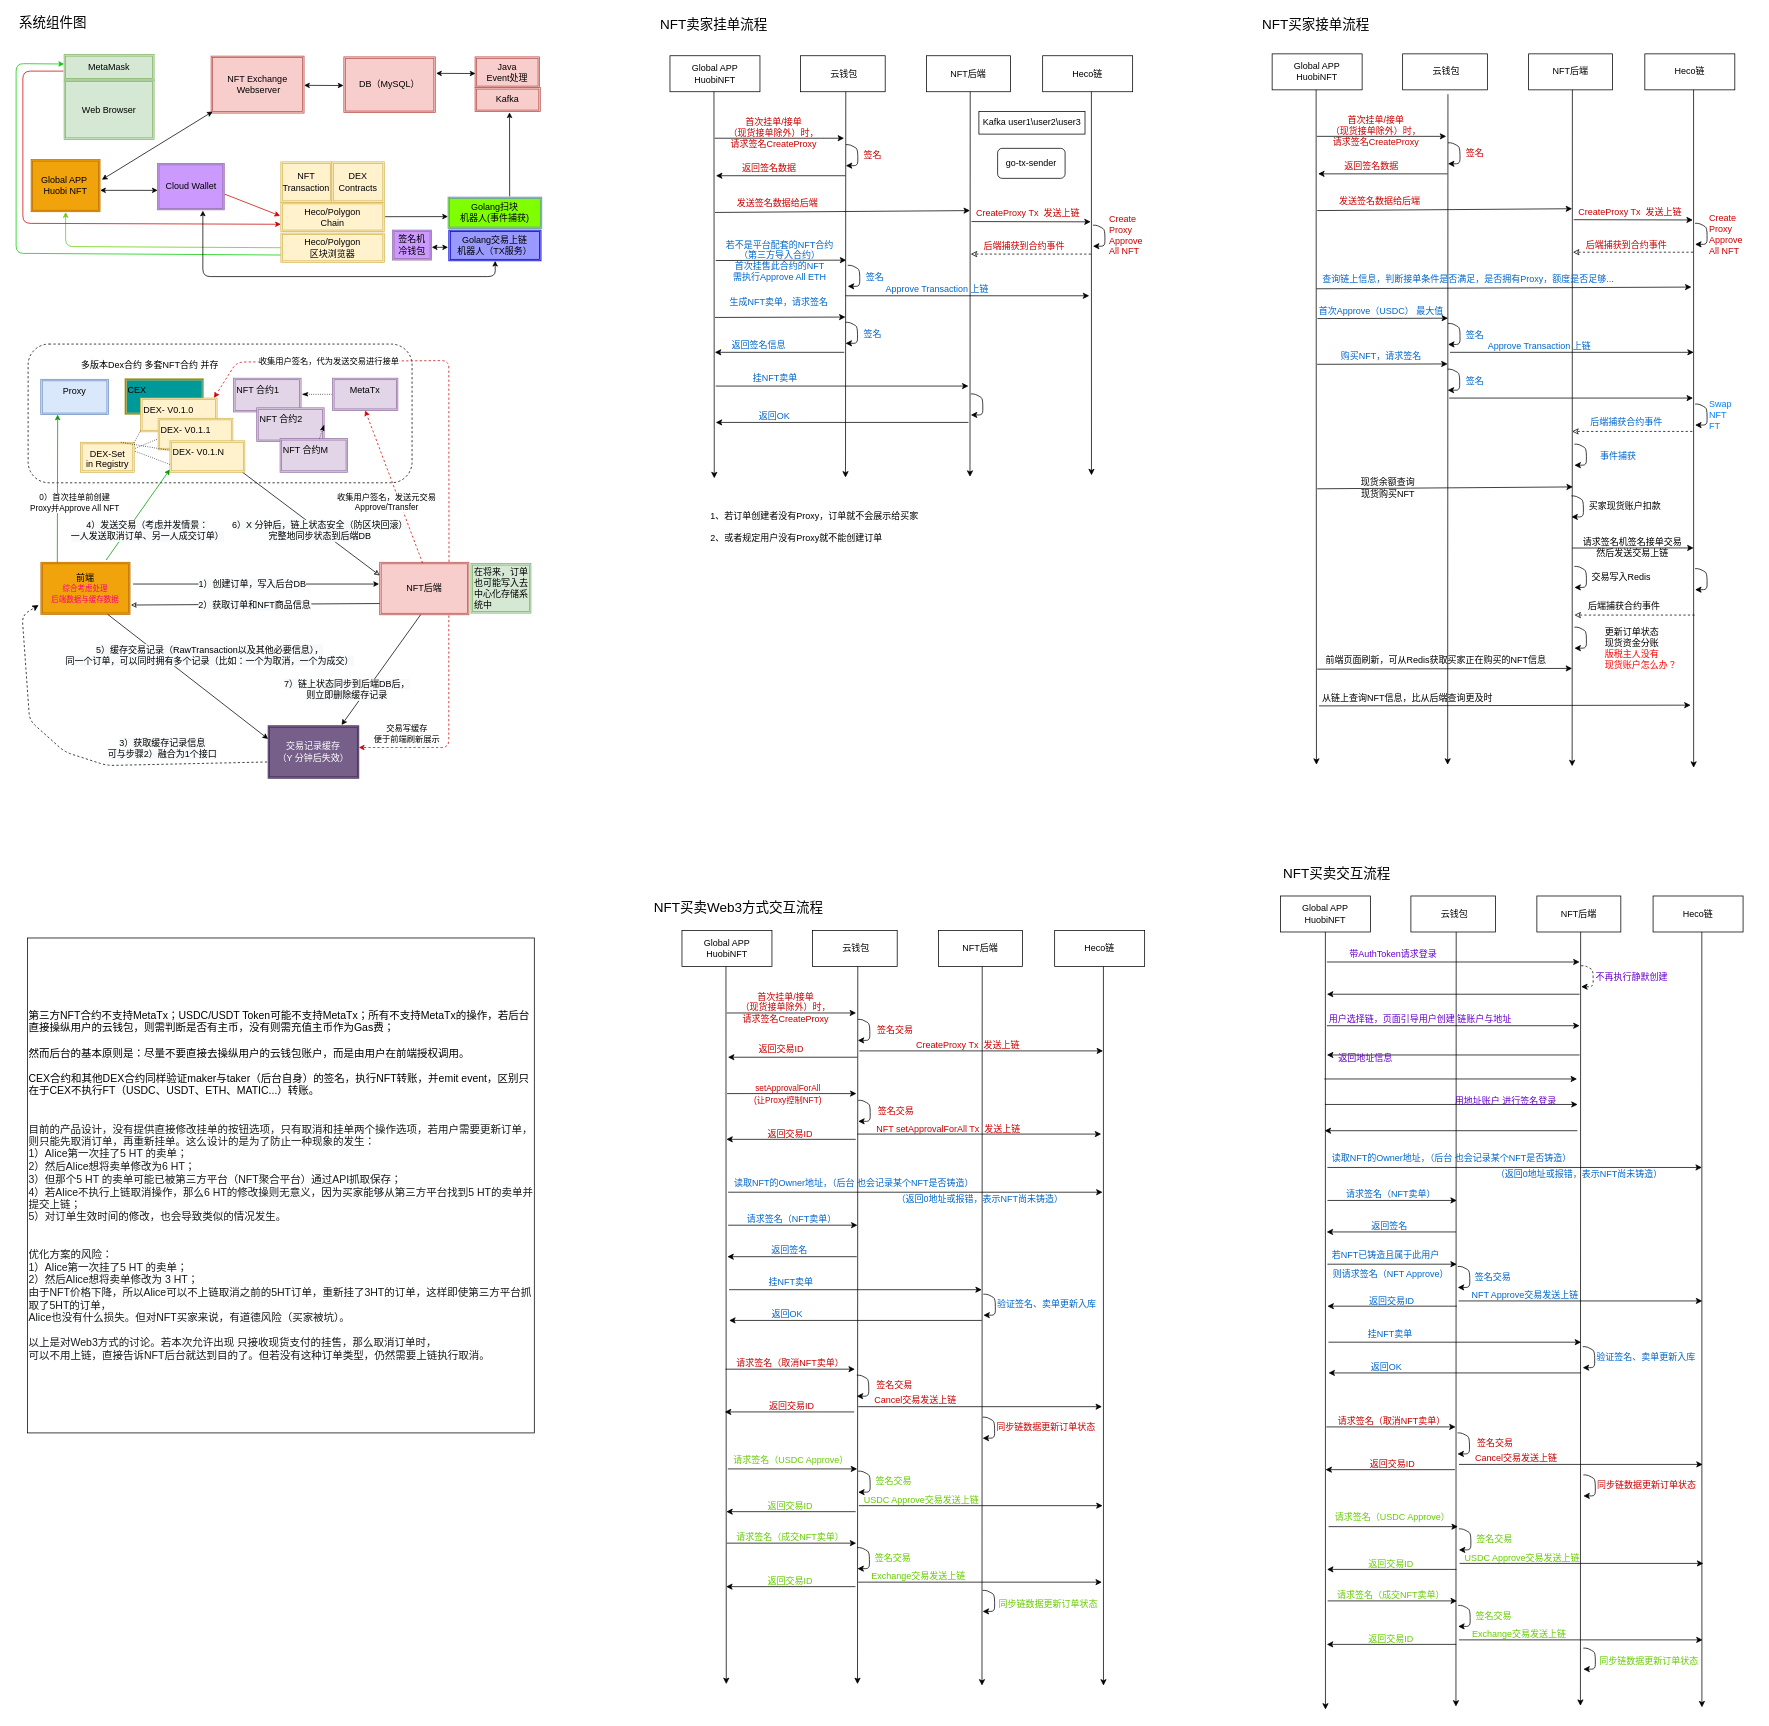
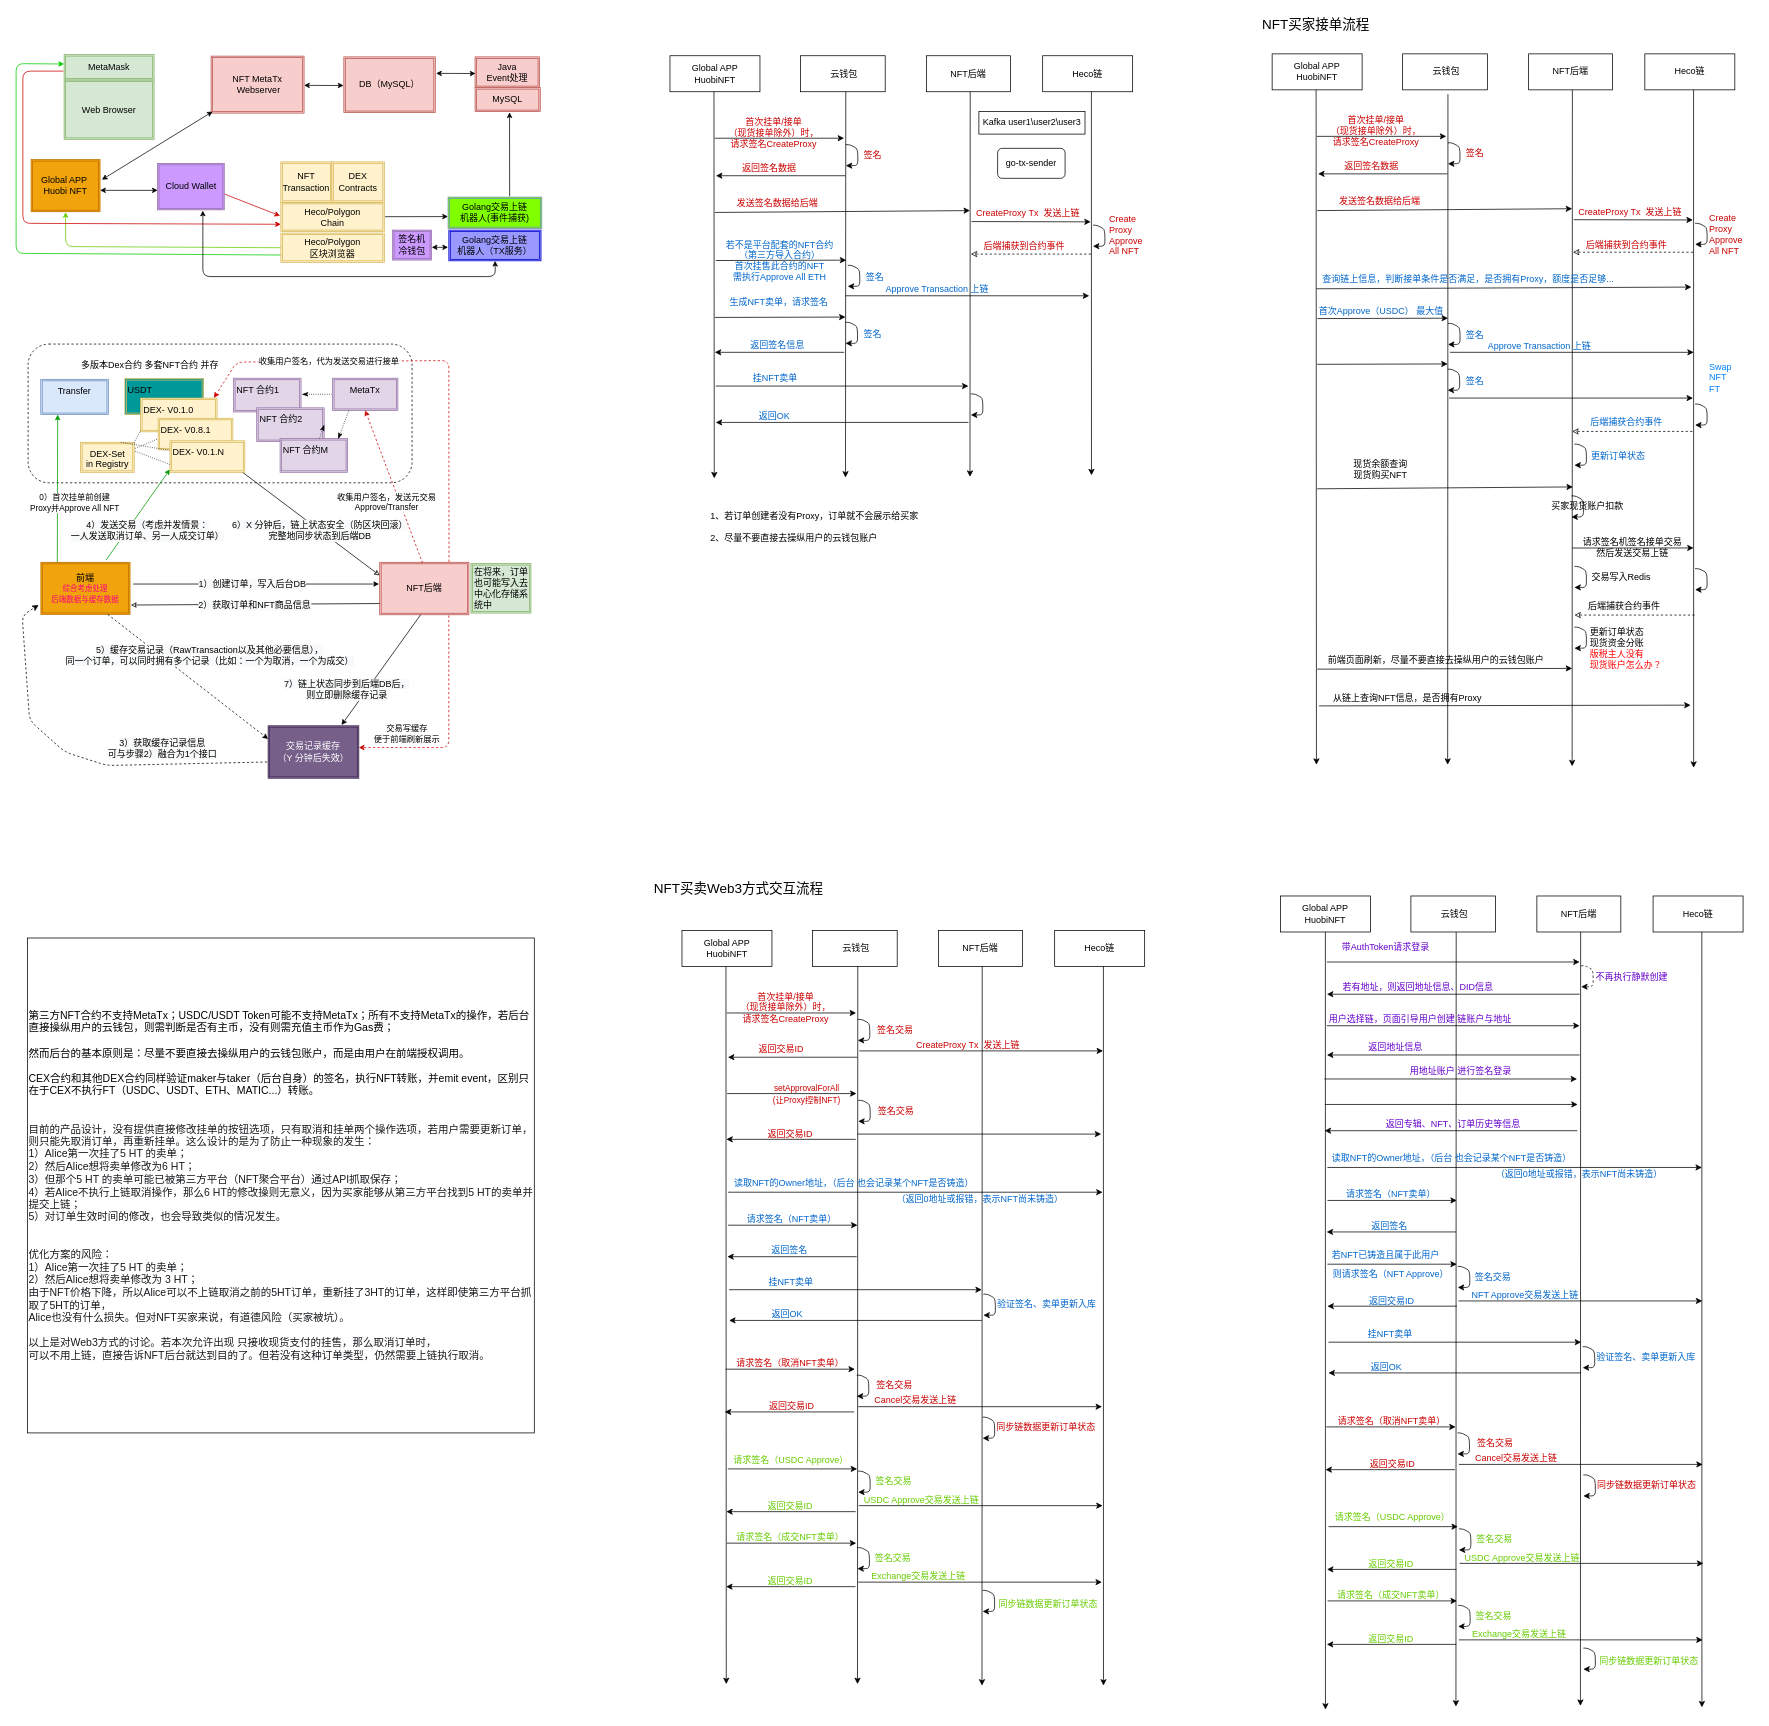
node "系统组件图": removed
node "NFT卖家挂单流程": removed
node "NFT Exchange Webserver": label "NFT Exchange Webserver" -> "NFT MetaTx Webserver"
node "Kafka": label "Kafka" -> "MySQL"
node "Golang扫块 机器人(事件捕获)": label "Golang扫块 机器人(事件捕获)" -> "Golang交易上链 机器人(事件捕获)"
node "返回签名信息": moved (759, 345) -> (777, 345)
node "购买NFT，请求签名": removed
node "Proxy": label "Proxy" -> "Transfer"
node "CEX": label "CEX" -> "USDT"
node "Swap NFT FT": moved (1723, 415) -> (1723, 377)
node "DEX- V0.1.1": label "DEX- V0.1.1" -> "DEX- V0.8.1"
edge "MetaTx" -> "NFT 合约M": added
node "事件捕获": label "事件捕获" -> "更新订单状态"
node "现货余额查询 现货购买NFT": moved (1388, 488) -> (1380, 469)
node "买家现货账户扣款": moved (1625, 506) -> (1587, 506)
node "1、若订单创建者没有Proxy，订单就不会展示给买家 2、或者规定用户没有Proxy就不能创建订单": label "1、若订单创建者没有Proxy，订单就不会展示给买家 2、或者规定用户没有Proxy就不能创建订单" -> "1、若订单创建者没有Proxy，订单就不会展示给买家 2、尽量不要直接去操纵用户的云钱包账户"
node "更新订单状态 现货资金分账 版税主人没有 现货账户怎么办？": moved (1644, 648) -> (1629, 648)
node "前端页面刷新，可从Redis获取买家正在购买的NFT信息": label "前端页面刷新，可从Redis获取买家正在购买的NFT信息" -> "前端页面刷新，尽量不要直接去操纵用户的云钱包账户"
node "从链上查询NFT信息，比从后端查询更及时": label "从链上查询NFT信息，比从后端查询更及时" -> "从链上查询NFT信息，是否拥有Proxy"
edge "前端 综合考虑处理 后端数据与缓存数据" -> "交易记录缓存 （Y 分钟后失效）": style solid -> dashed
node "NFT买卖交互流程": removed
node "NFT买卖Web3方式交互流程": moved (738, 908) -> (738, 889)
node "带AuthToken请求登录": moved (1393, 954) -> (1386, 947)
node "若有地址，则返回地址信息、DID信息": added
node "返回地址信息": moved (1365, 1059) -> (1395, 1047)
node "setApprovalForAll(让Proxy控制NFT)": moved (788, 1094) -> (807, 1094)
node "用地址账户 进行签名登录": moved (1506, 1101) -> (1461, 1071)
node "返回专辑、NFT、订单历史等信息": added
node "NFT setApprovalForAll Tx 发送上链": removed
